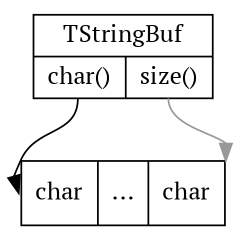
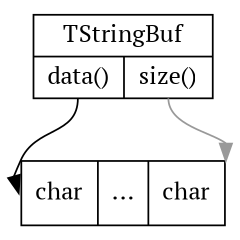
node "TStringBuf": text "char()" -> "data()"
